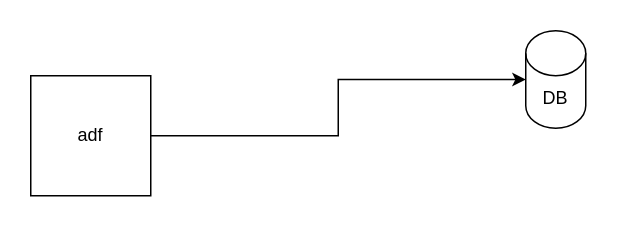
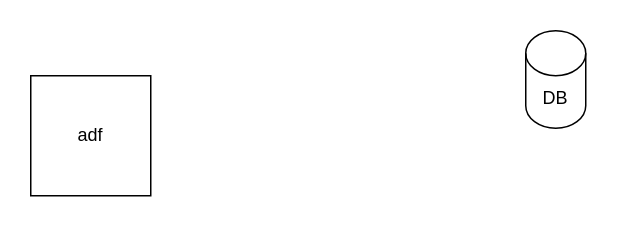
edge "adf" -> "DB": removed
